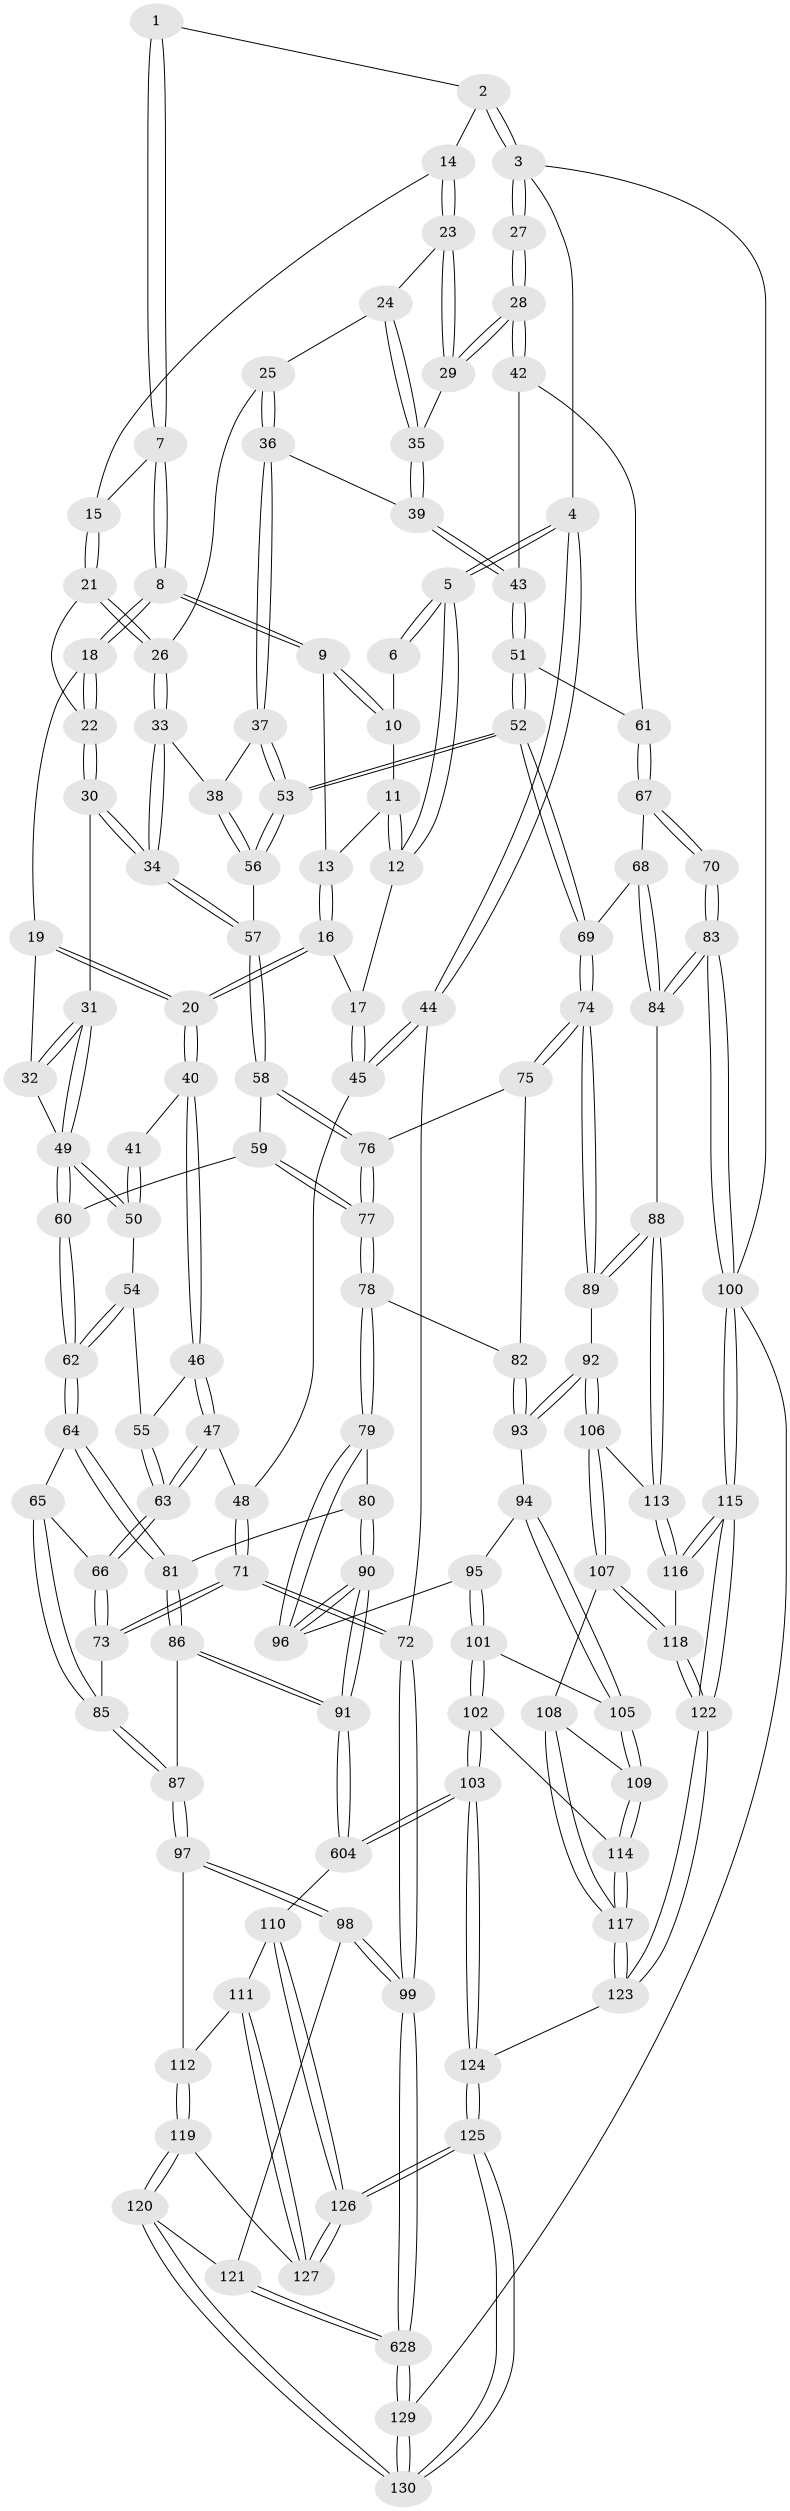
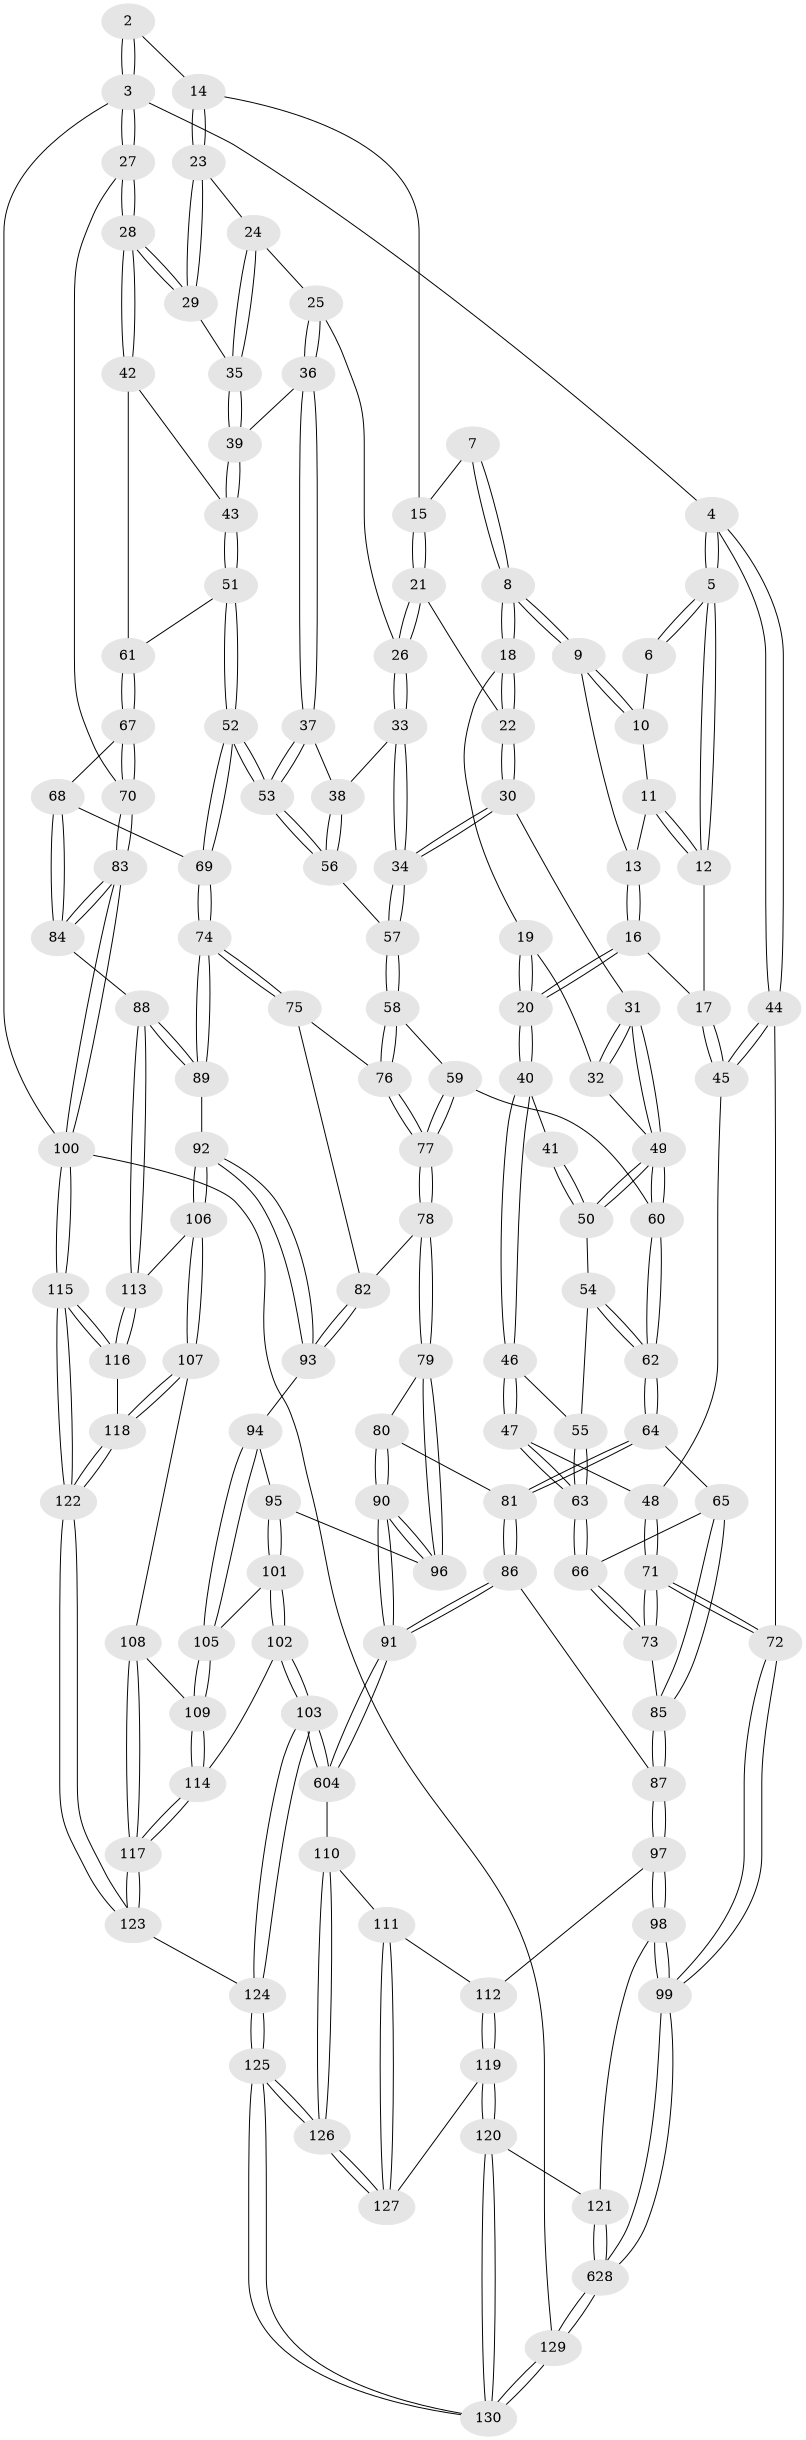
node "1": removed
edge "27" -- "70": added
